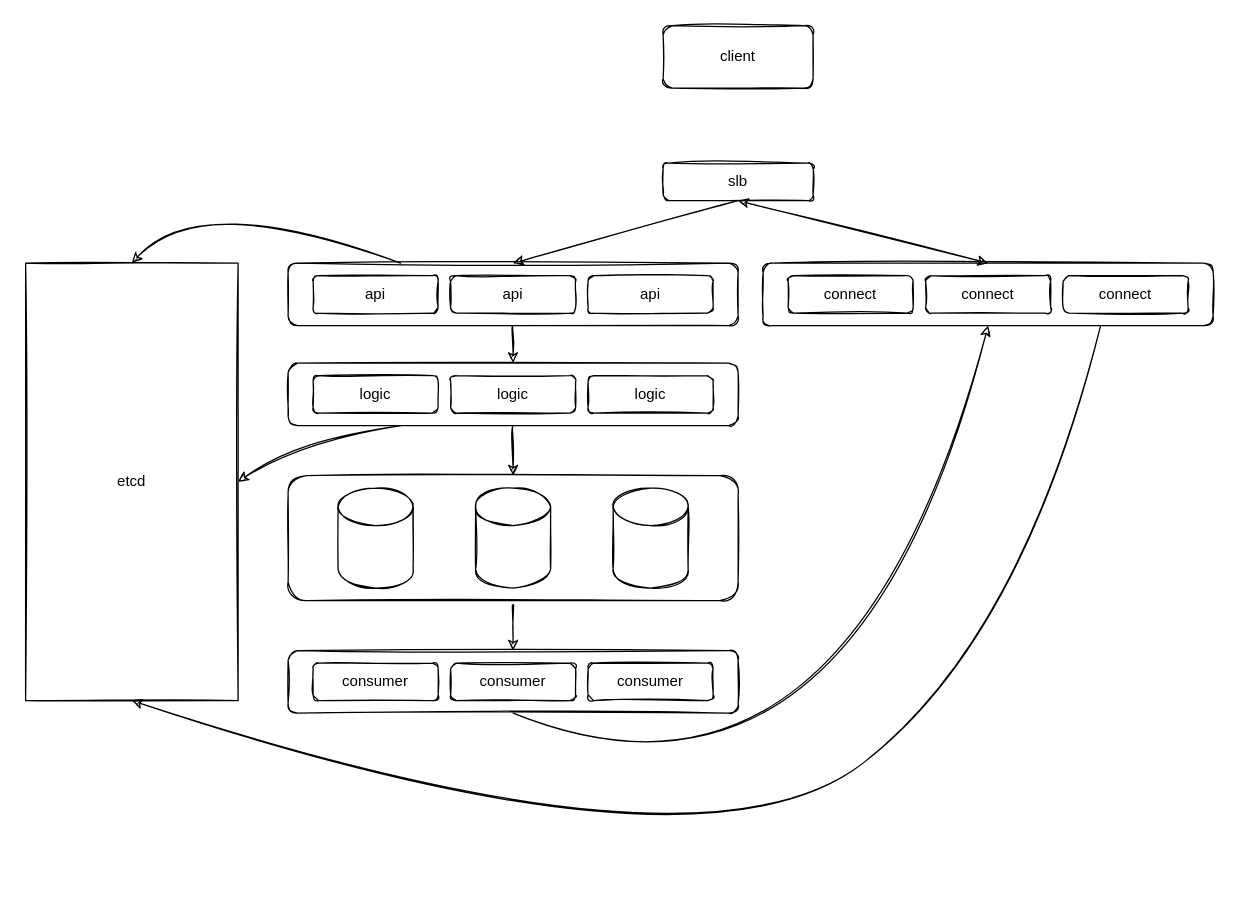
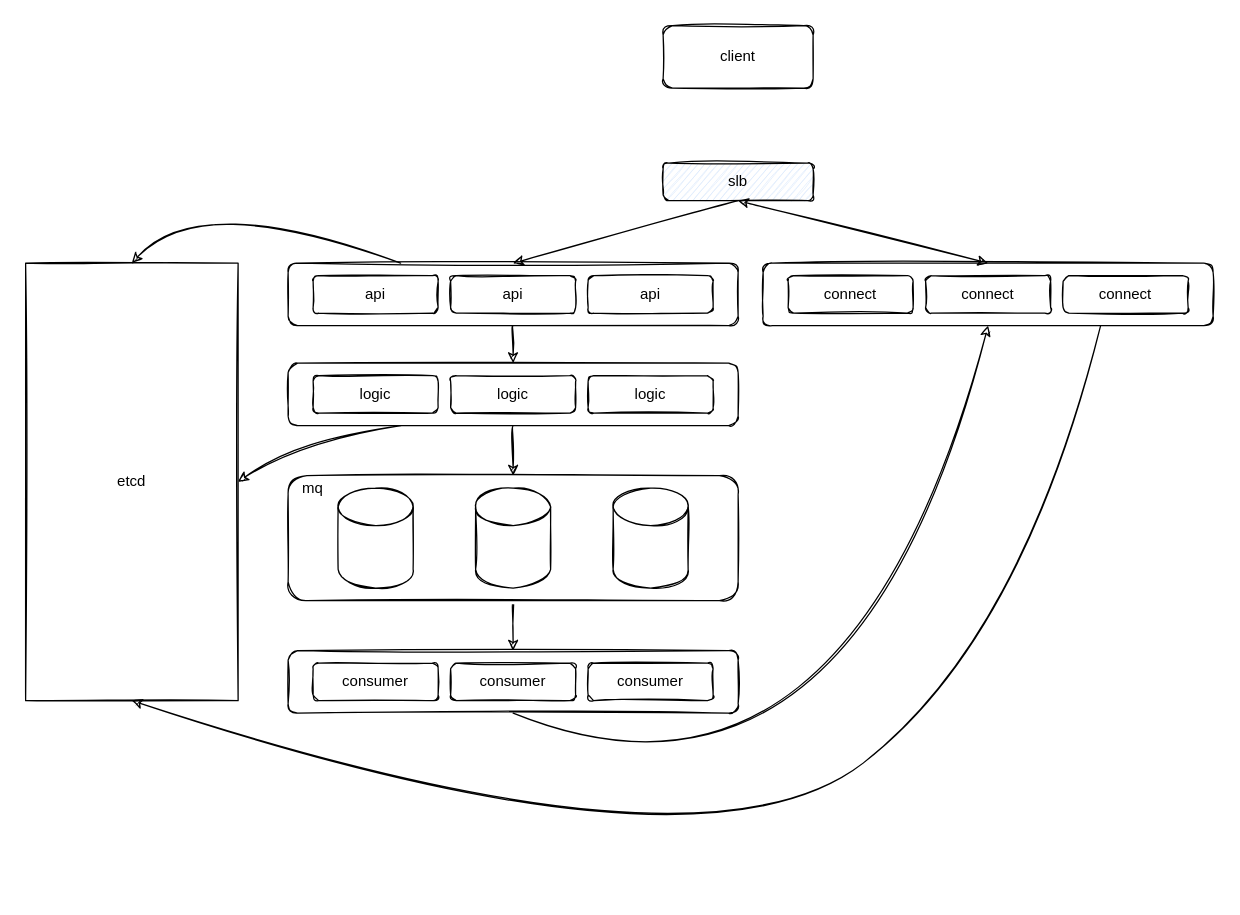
node "slb": fillcolor #ffffff -> #dae8fc
node "mq": added
